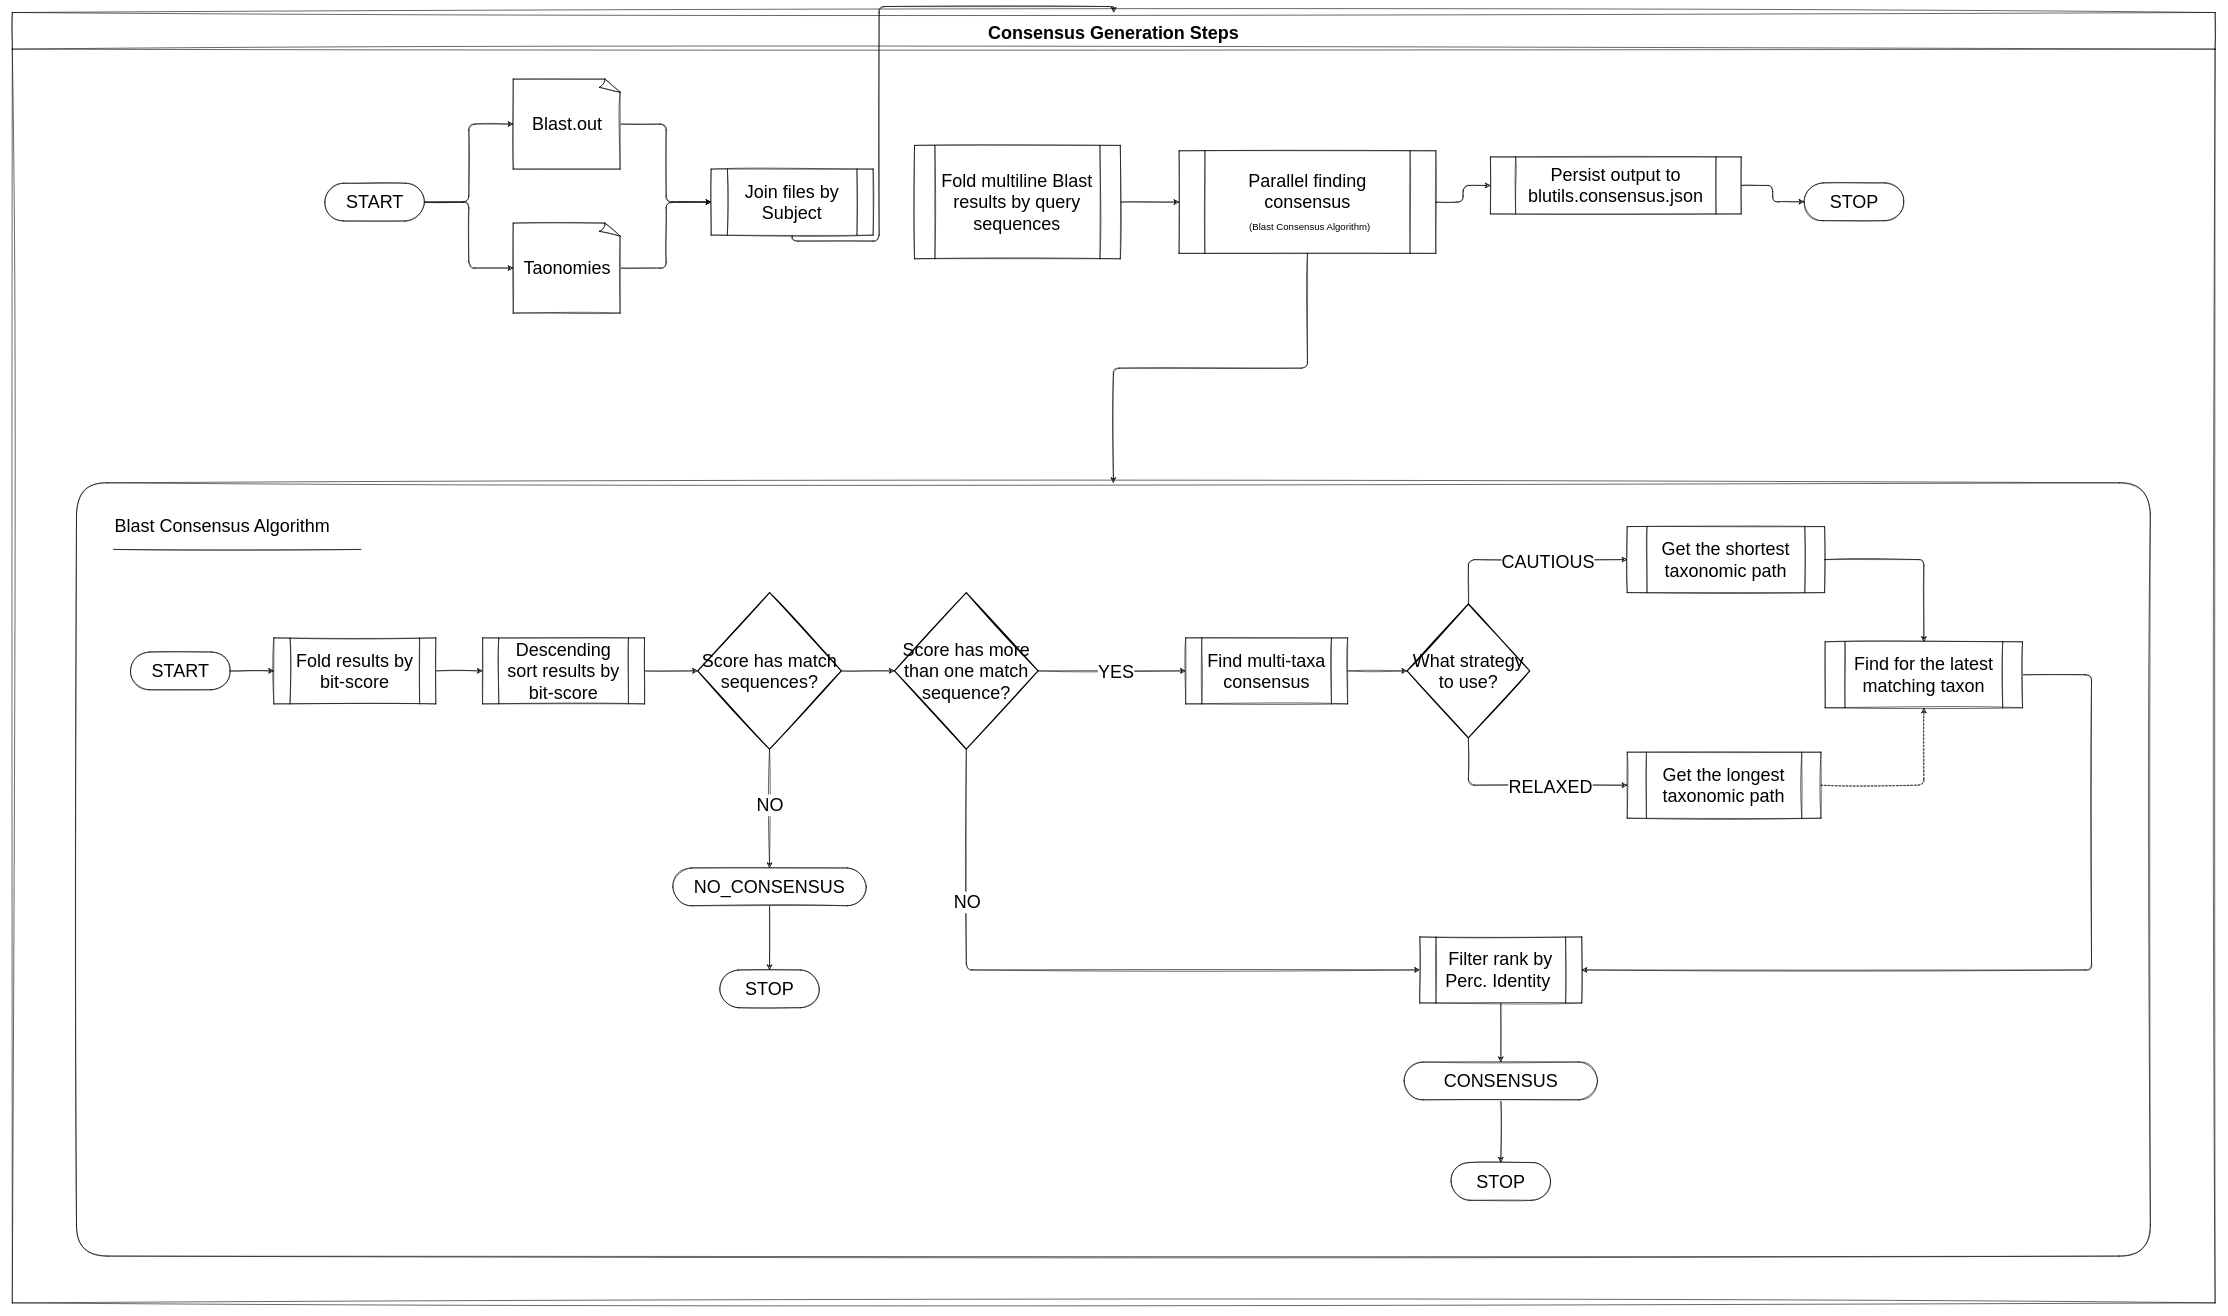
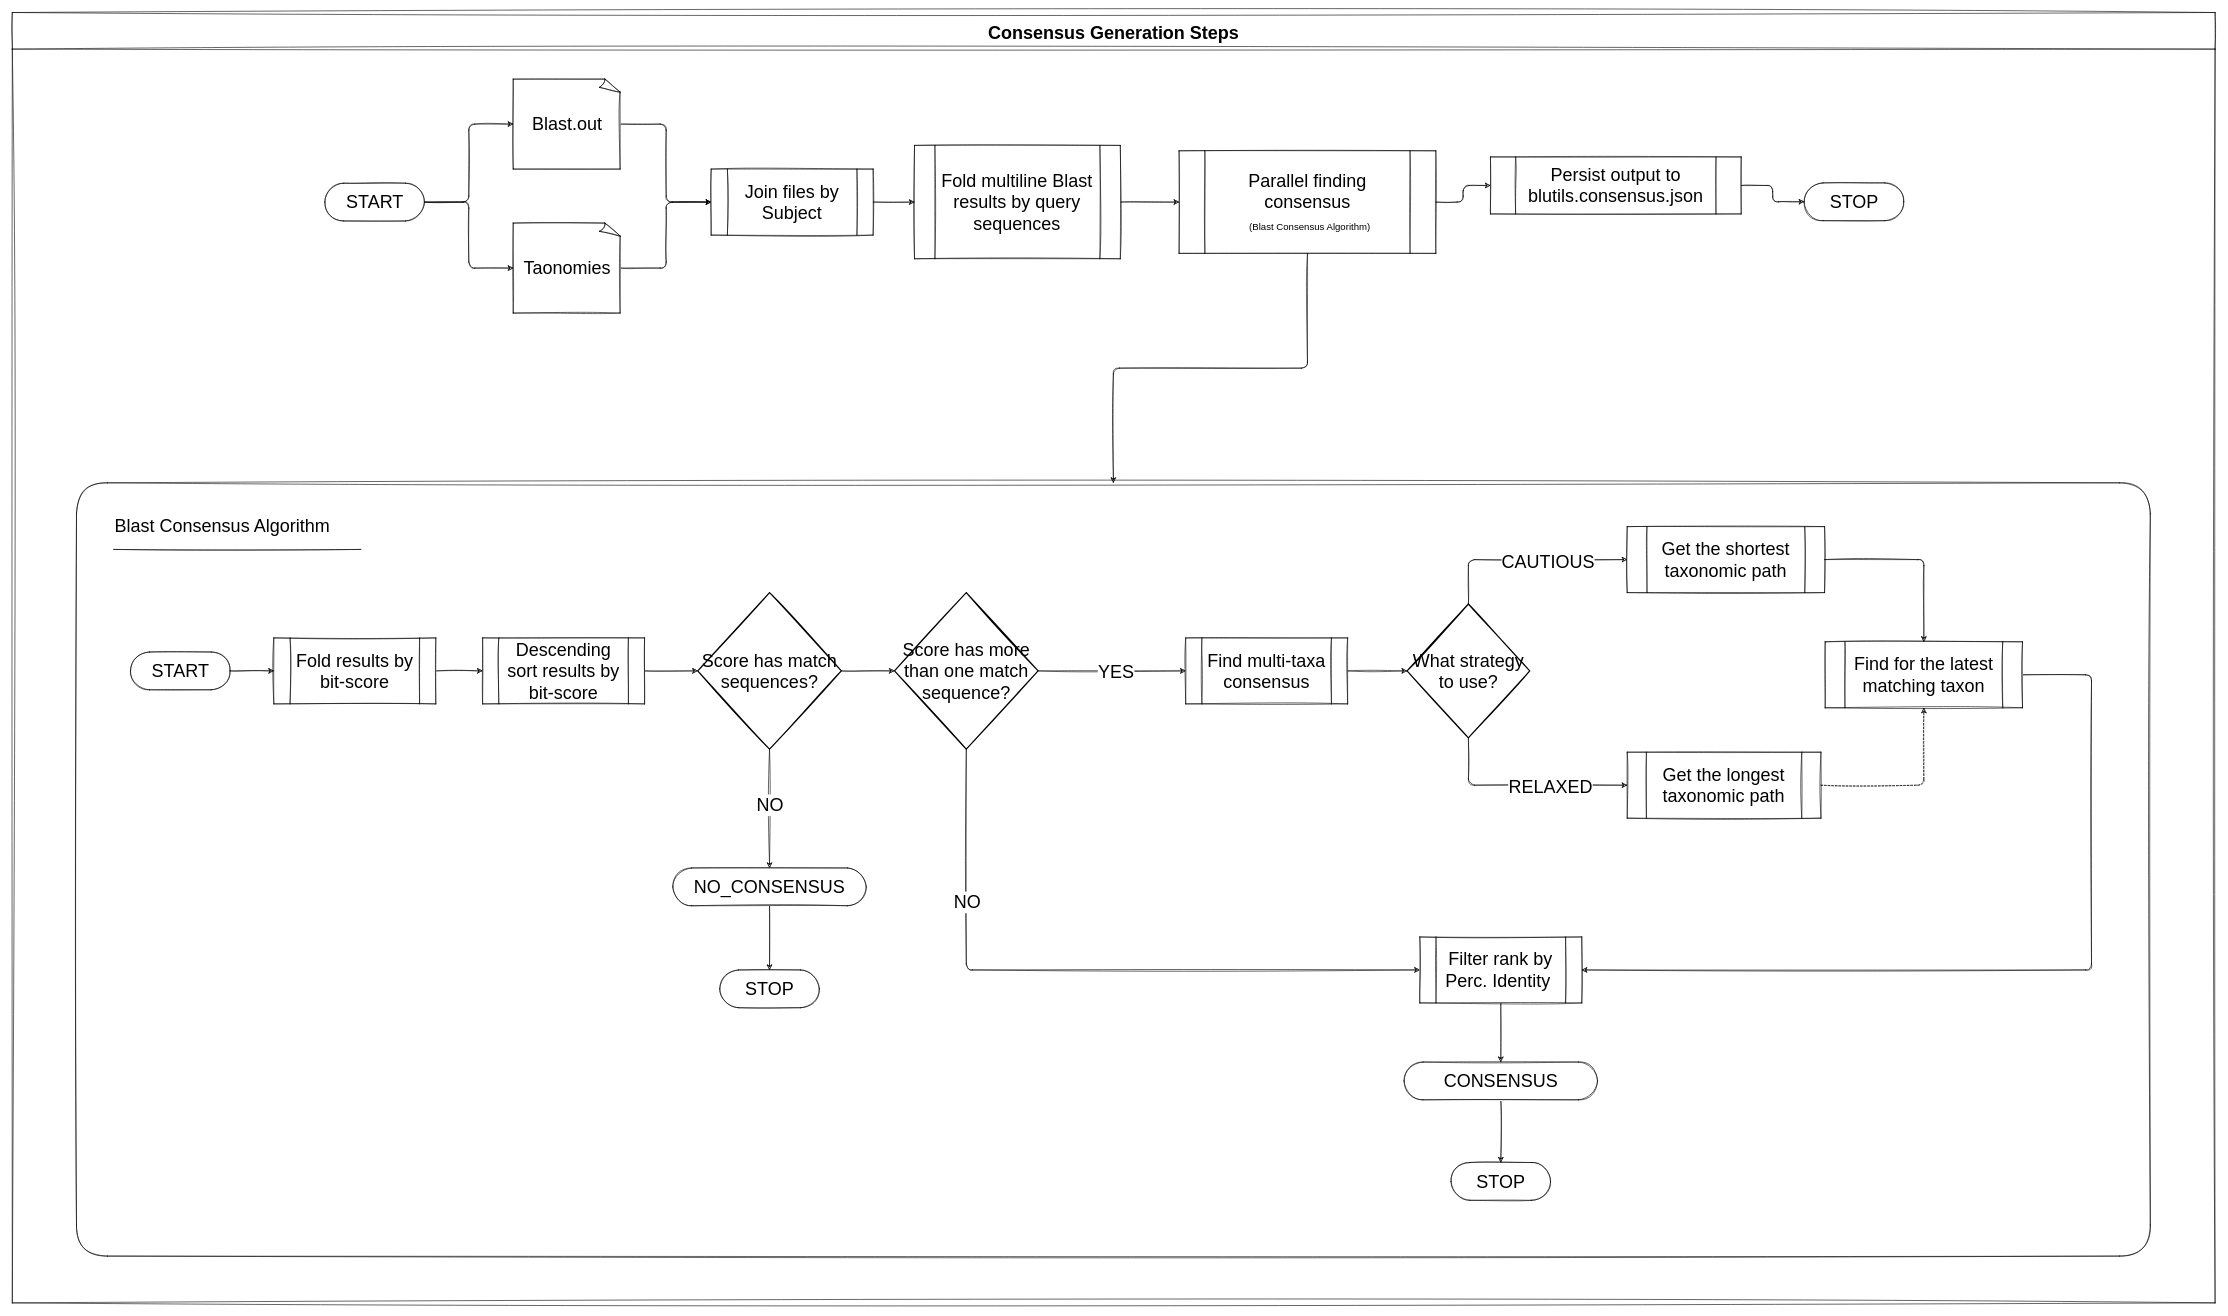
edge "Join files by Subject" -> "Consensus Generation Steps": now "Join files by Subject" -> "Fold multiline Blast results by query sequences"
